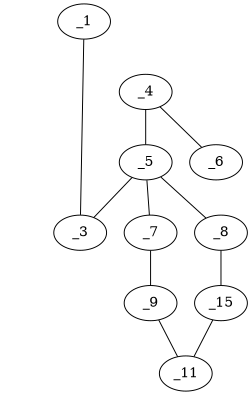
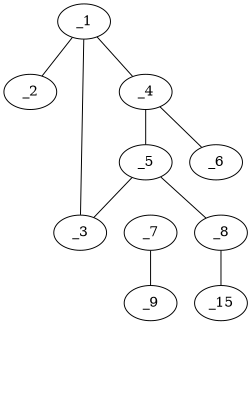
edge "_1" -- "_4": added
node "_2": added
edge "_5" -- "_7": removed
node "_11": removed
